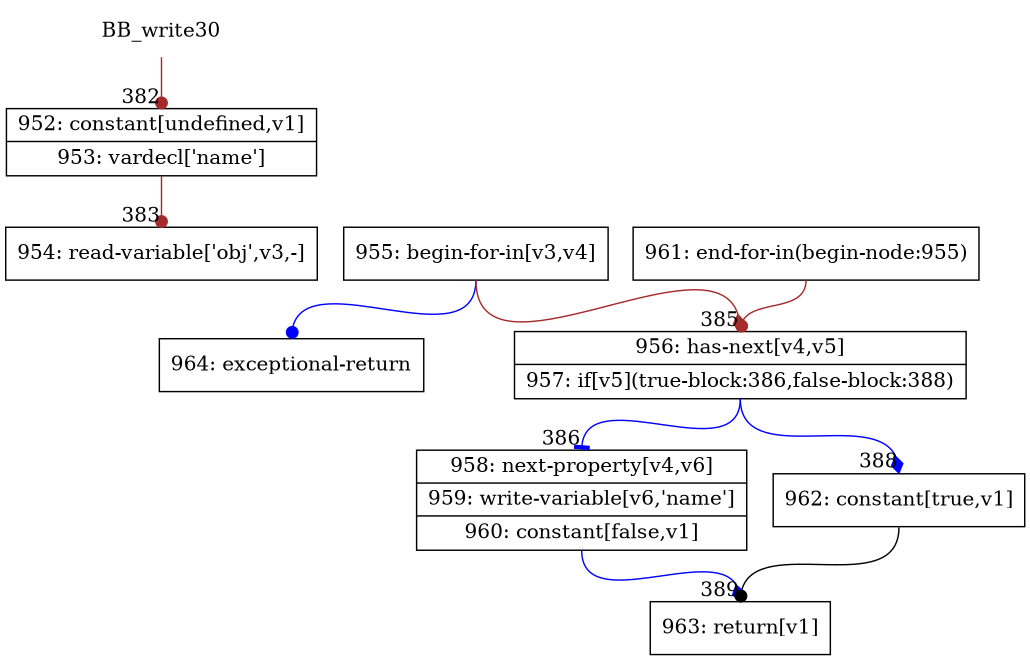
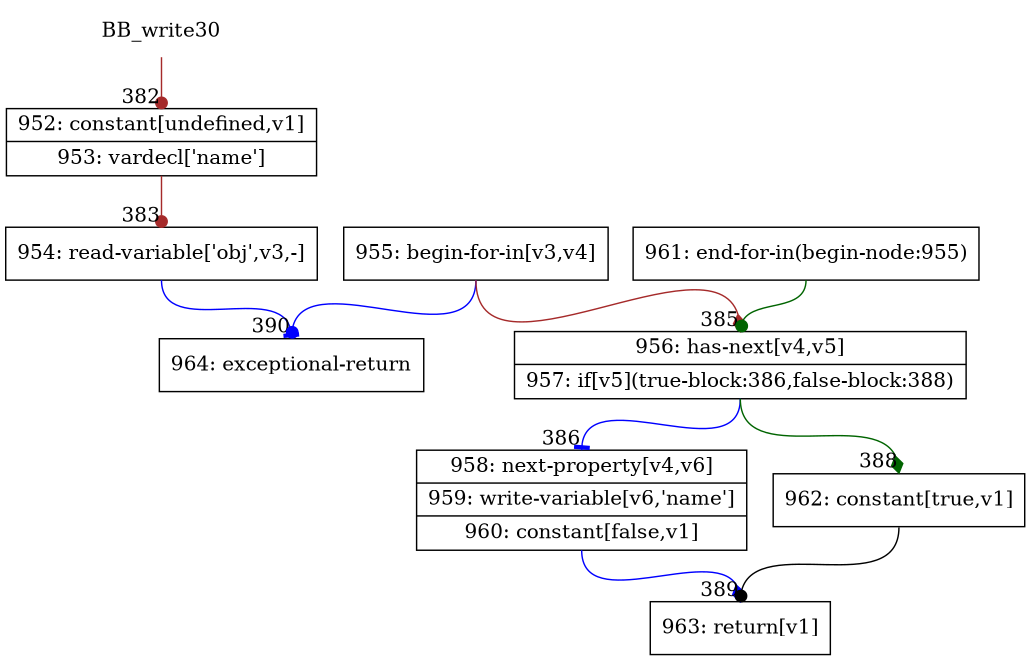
edge "961: end-for-in(begin-node:955)" -> "956: has-next[v4,v5]": color brown -> darkgreen
edge "954: read-variable['obj',v3,-]" -> "964: exceptional-return": added
edge "956: has-next[v4,v5]" -> "962: constant[true,v1]": color blue -> darkgreen
